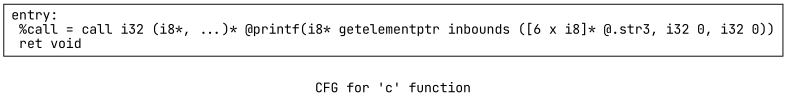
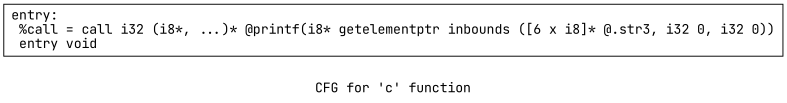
node "entry:": text "ret void" -> "entry void"
